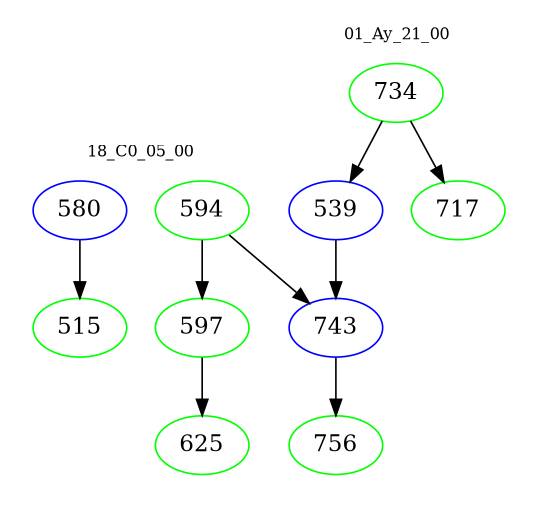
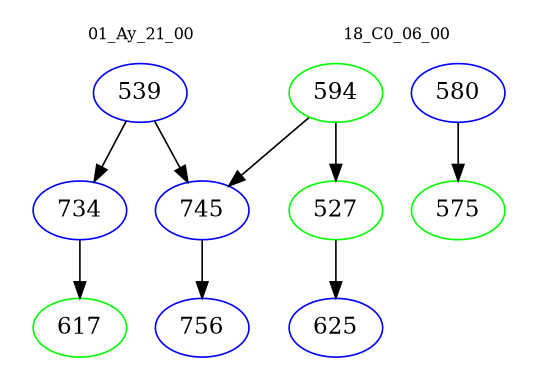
node "734": color green -> blue
edge "734" -> "539": reversed
cluster "18_C0_05_00": label "18_C0_05_00" -> "18_C0_06_00"
node "717": label "717" -> "617"
node "515": label "515" -> "575"
node "597": label "597" -> "527"
node "743": label "743" -> "745"
node "625": color green -> blue
node "756": color green -> blue
